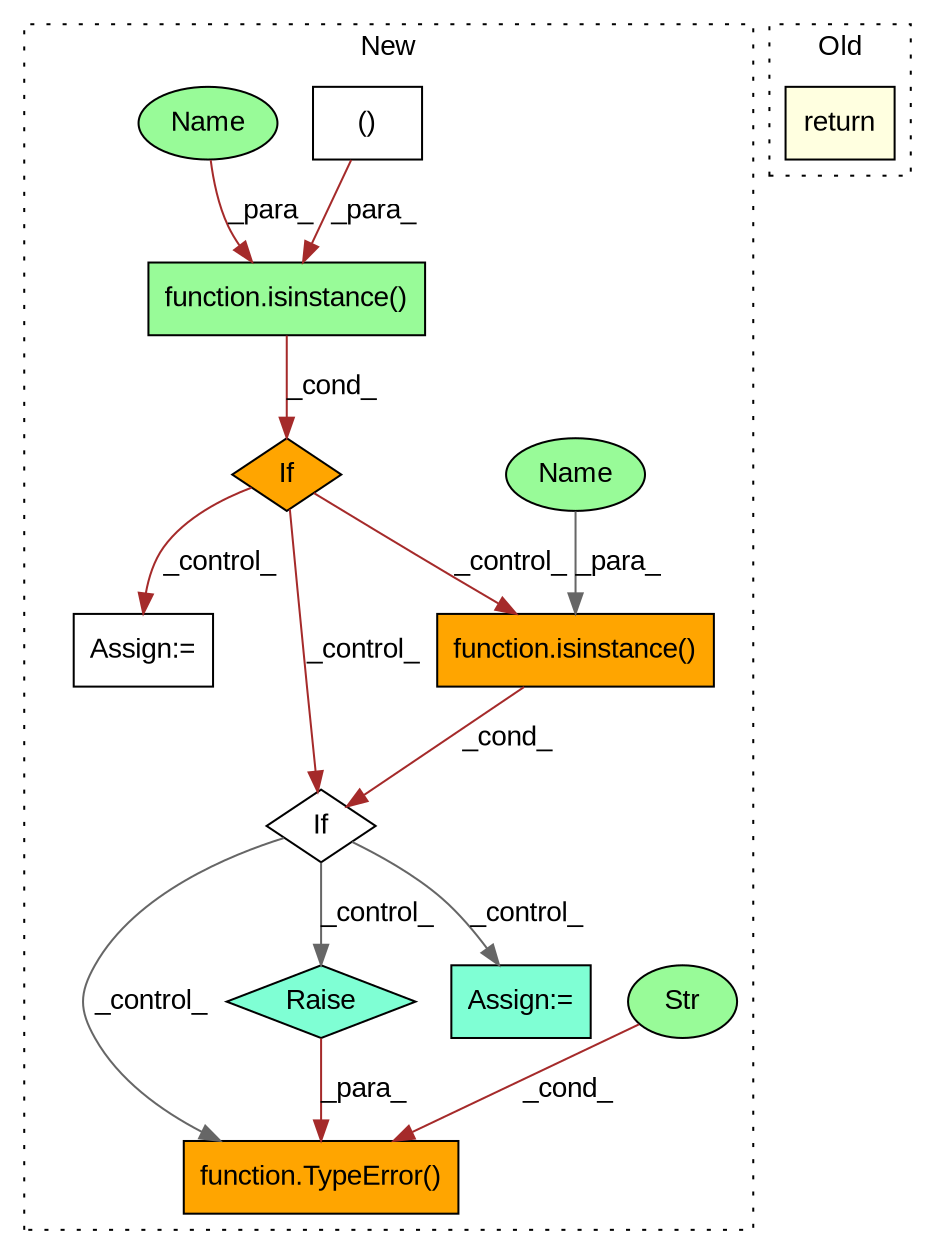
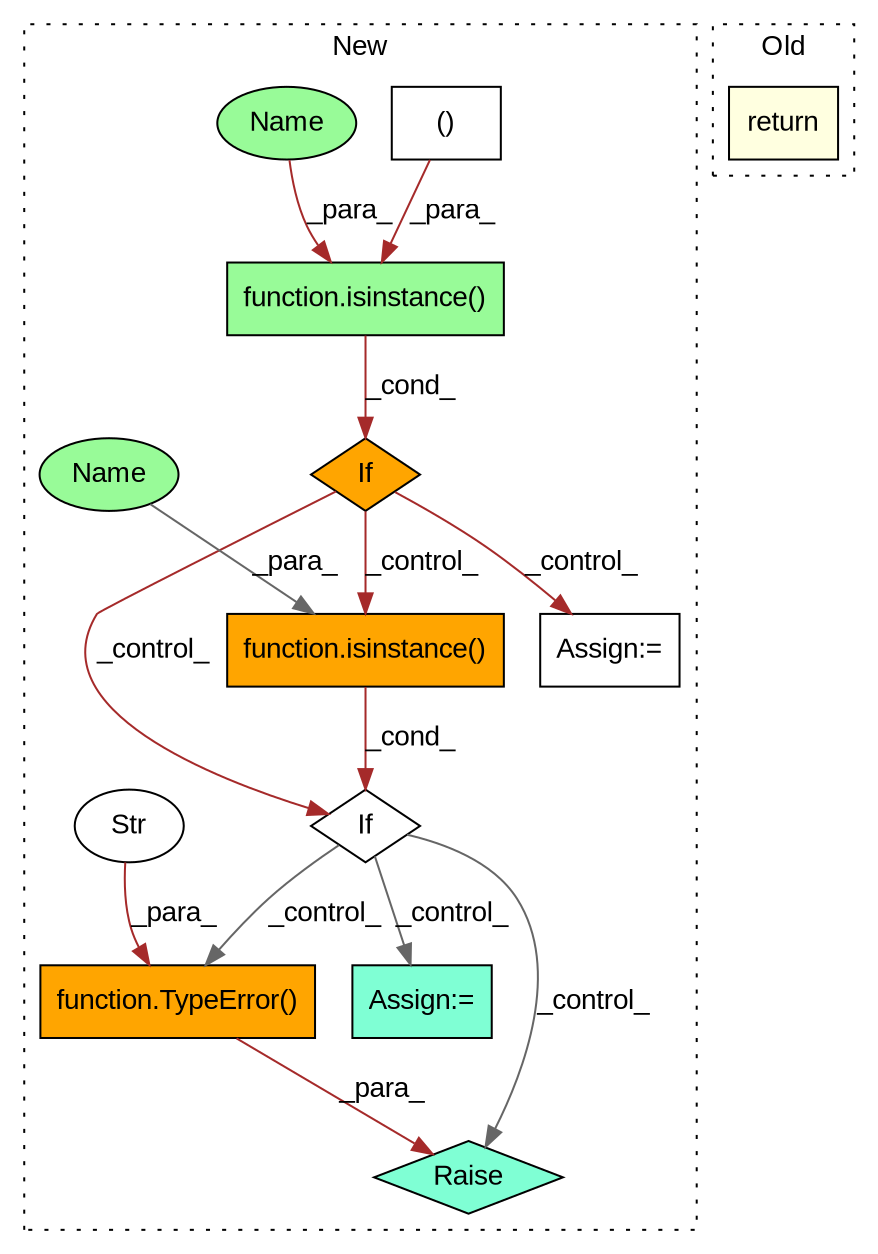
node "Str": fillcolor palegreen -> white
edge "Raise" -> "function.TypeError()": reversed
edge "Str" -> "function.TypeError()": label "_cond_" -> "_para_"
